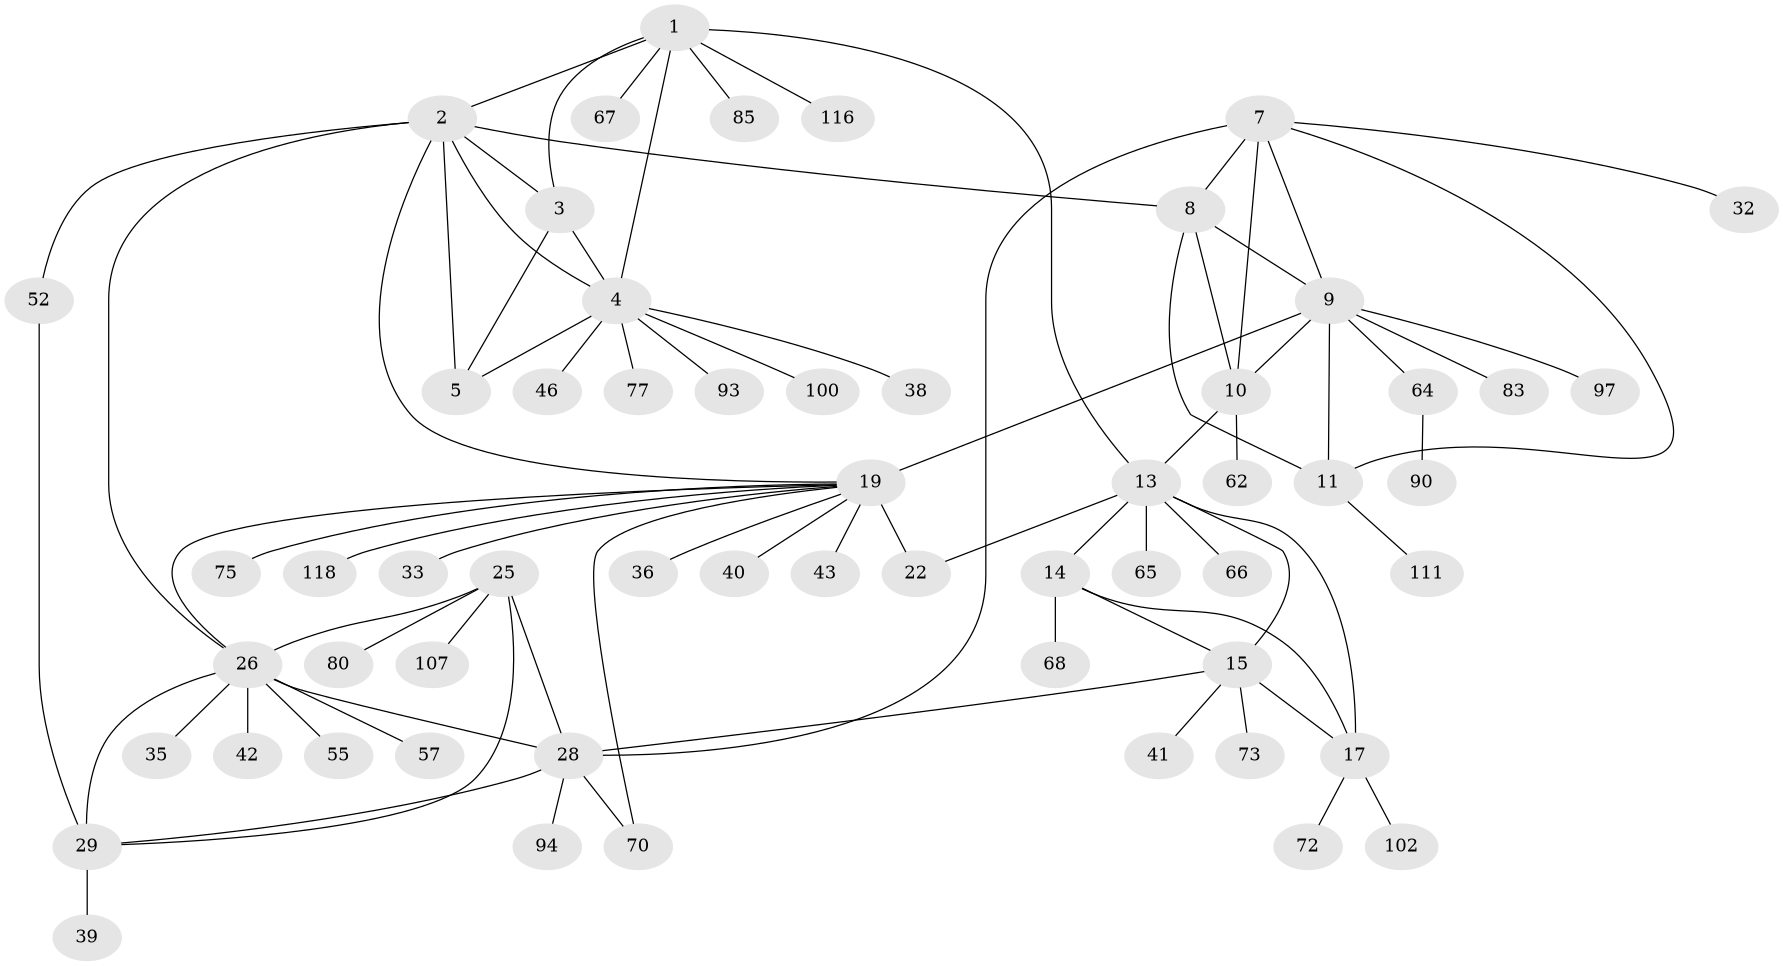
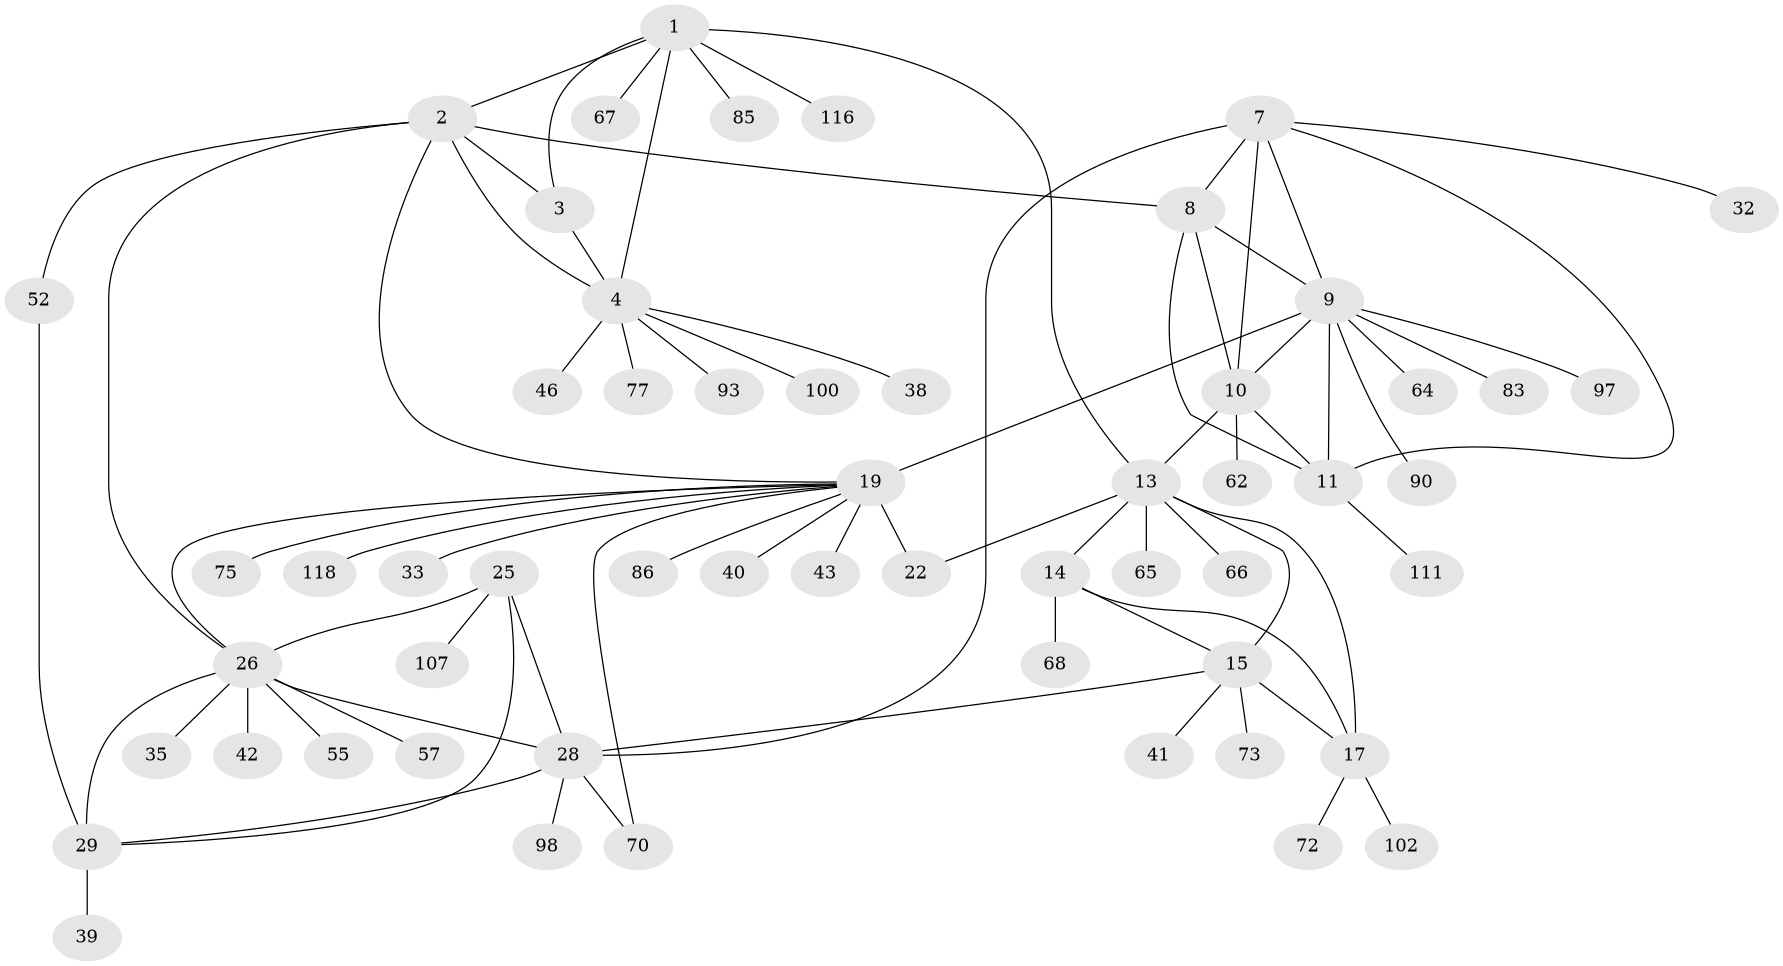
node "5": removed
edge "10" -- "11": added
edge "64" -- "90": now "9" -- "90"
node "36": label "36" -> "86"
node "80": removed
node "94": label "94" -> "98"
